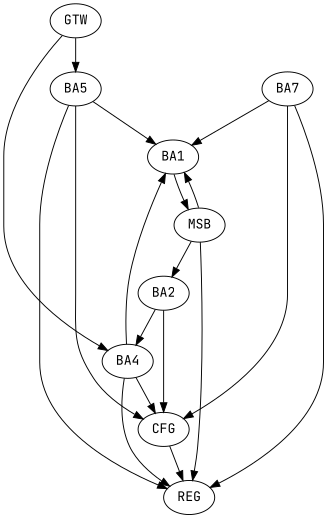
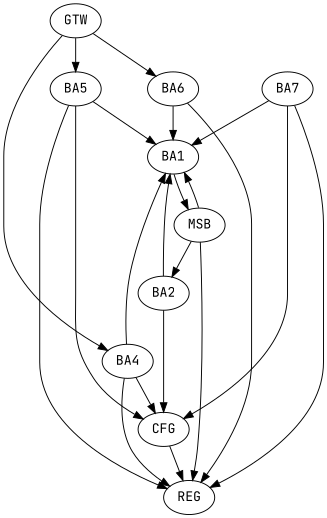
node "BA6": added
edge "BA2" -> "BA4": now "BA2" -> "BA1"
